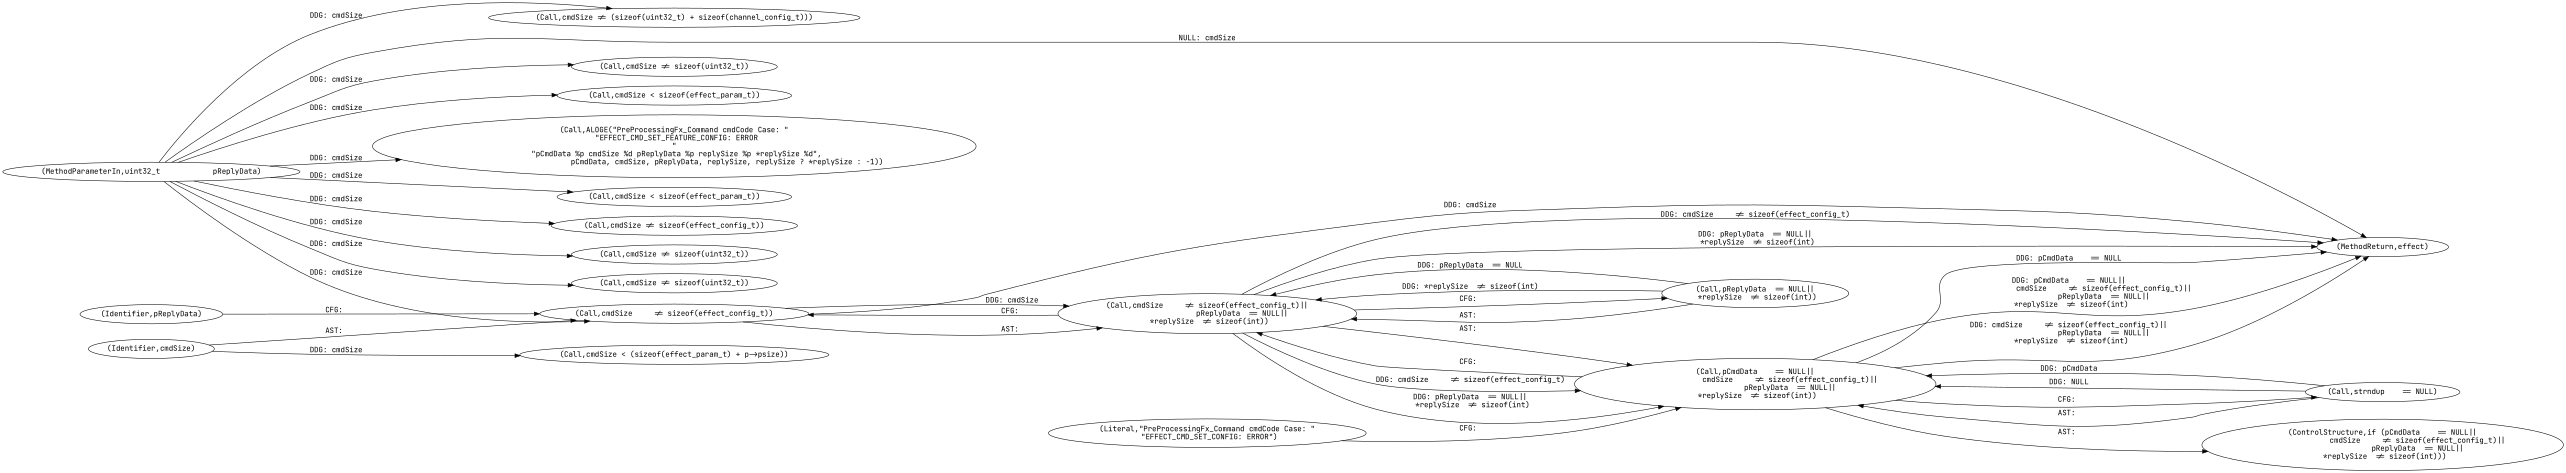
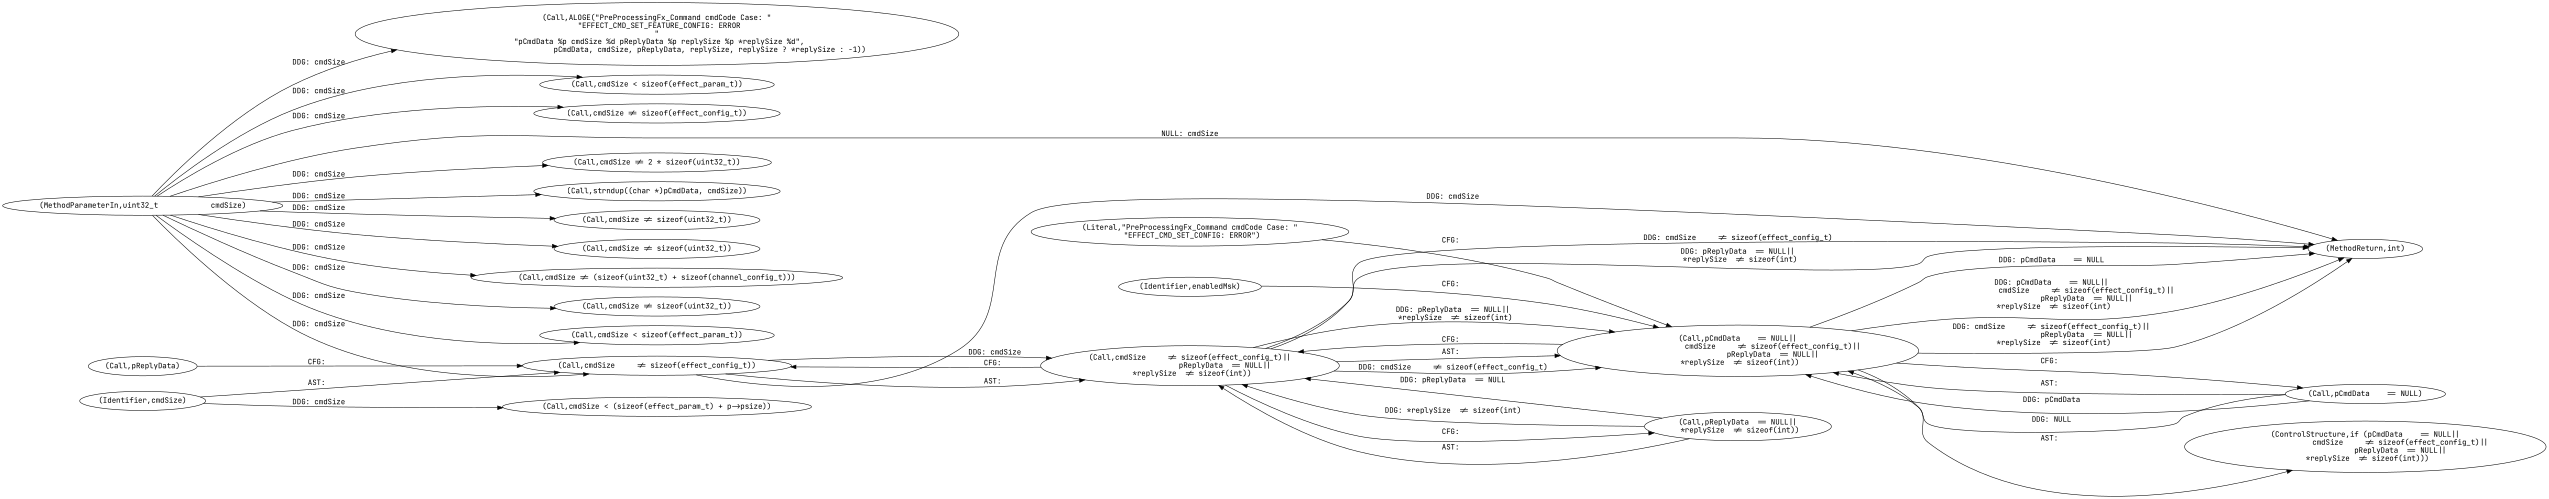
node "(Call,cmdSize != 2 * sizeof(uint32_t))": added
node "(MethodParameterIn,uint32_t            pReplyData)": label "(MethodParameterIn,uint32_t            pReplyData)" -> "(MethodParameterIn,uint32_t            cmdSize)"
node "(Call,strndup((char *)pCmdData, cmdSize))": added
node "(MethodReturn,effect)": label "(MethodReturn,effect)" -> "(MethodReturn,int)"
node "(Identifier,enabledMsk)": added
node "(Identifier,pReplyData)": label "(Identifier,pReplyData)" -> "(Call,pReplyData)"
node "(Call,strndup    == NULL)": label "(Call,strndup    == NULL)" -> "(Call,pCmdData    == NULL)"
